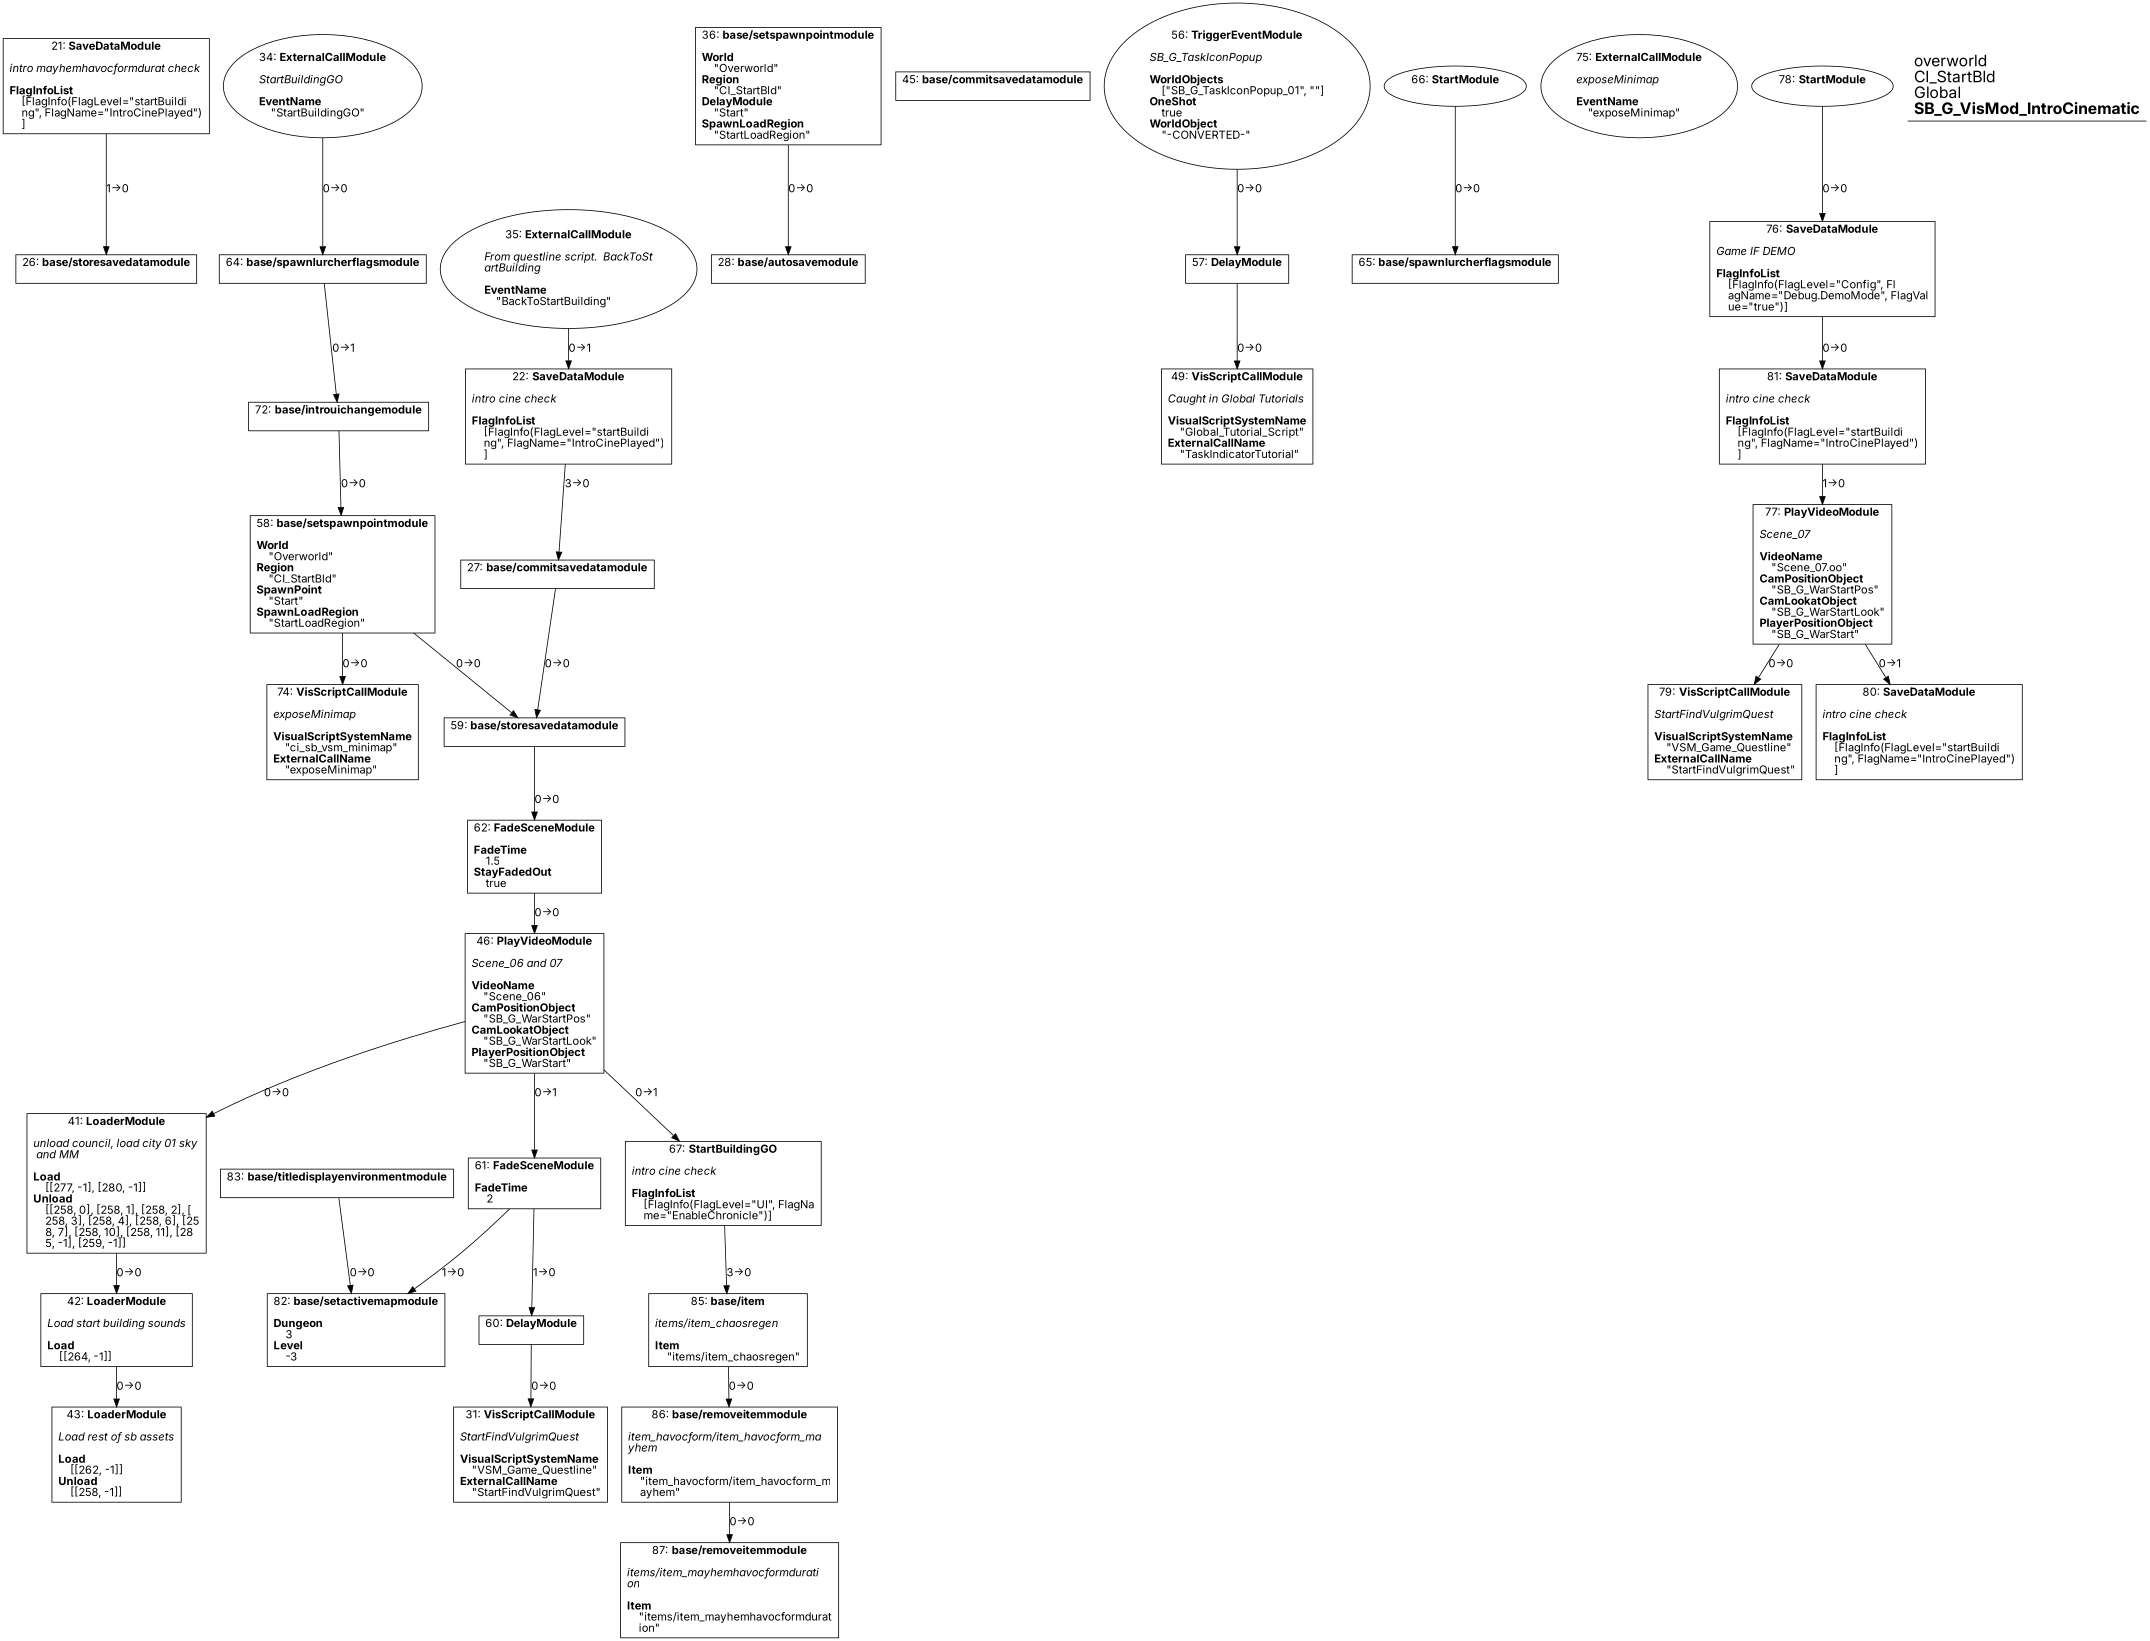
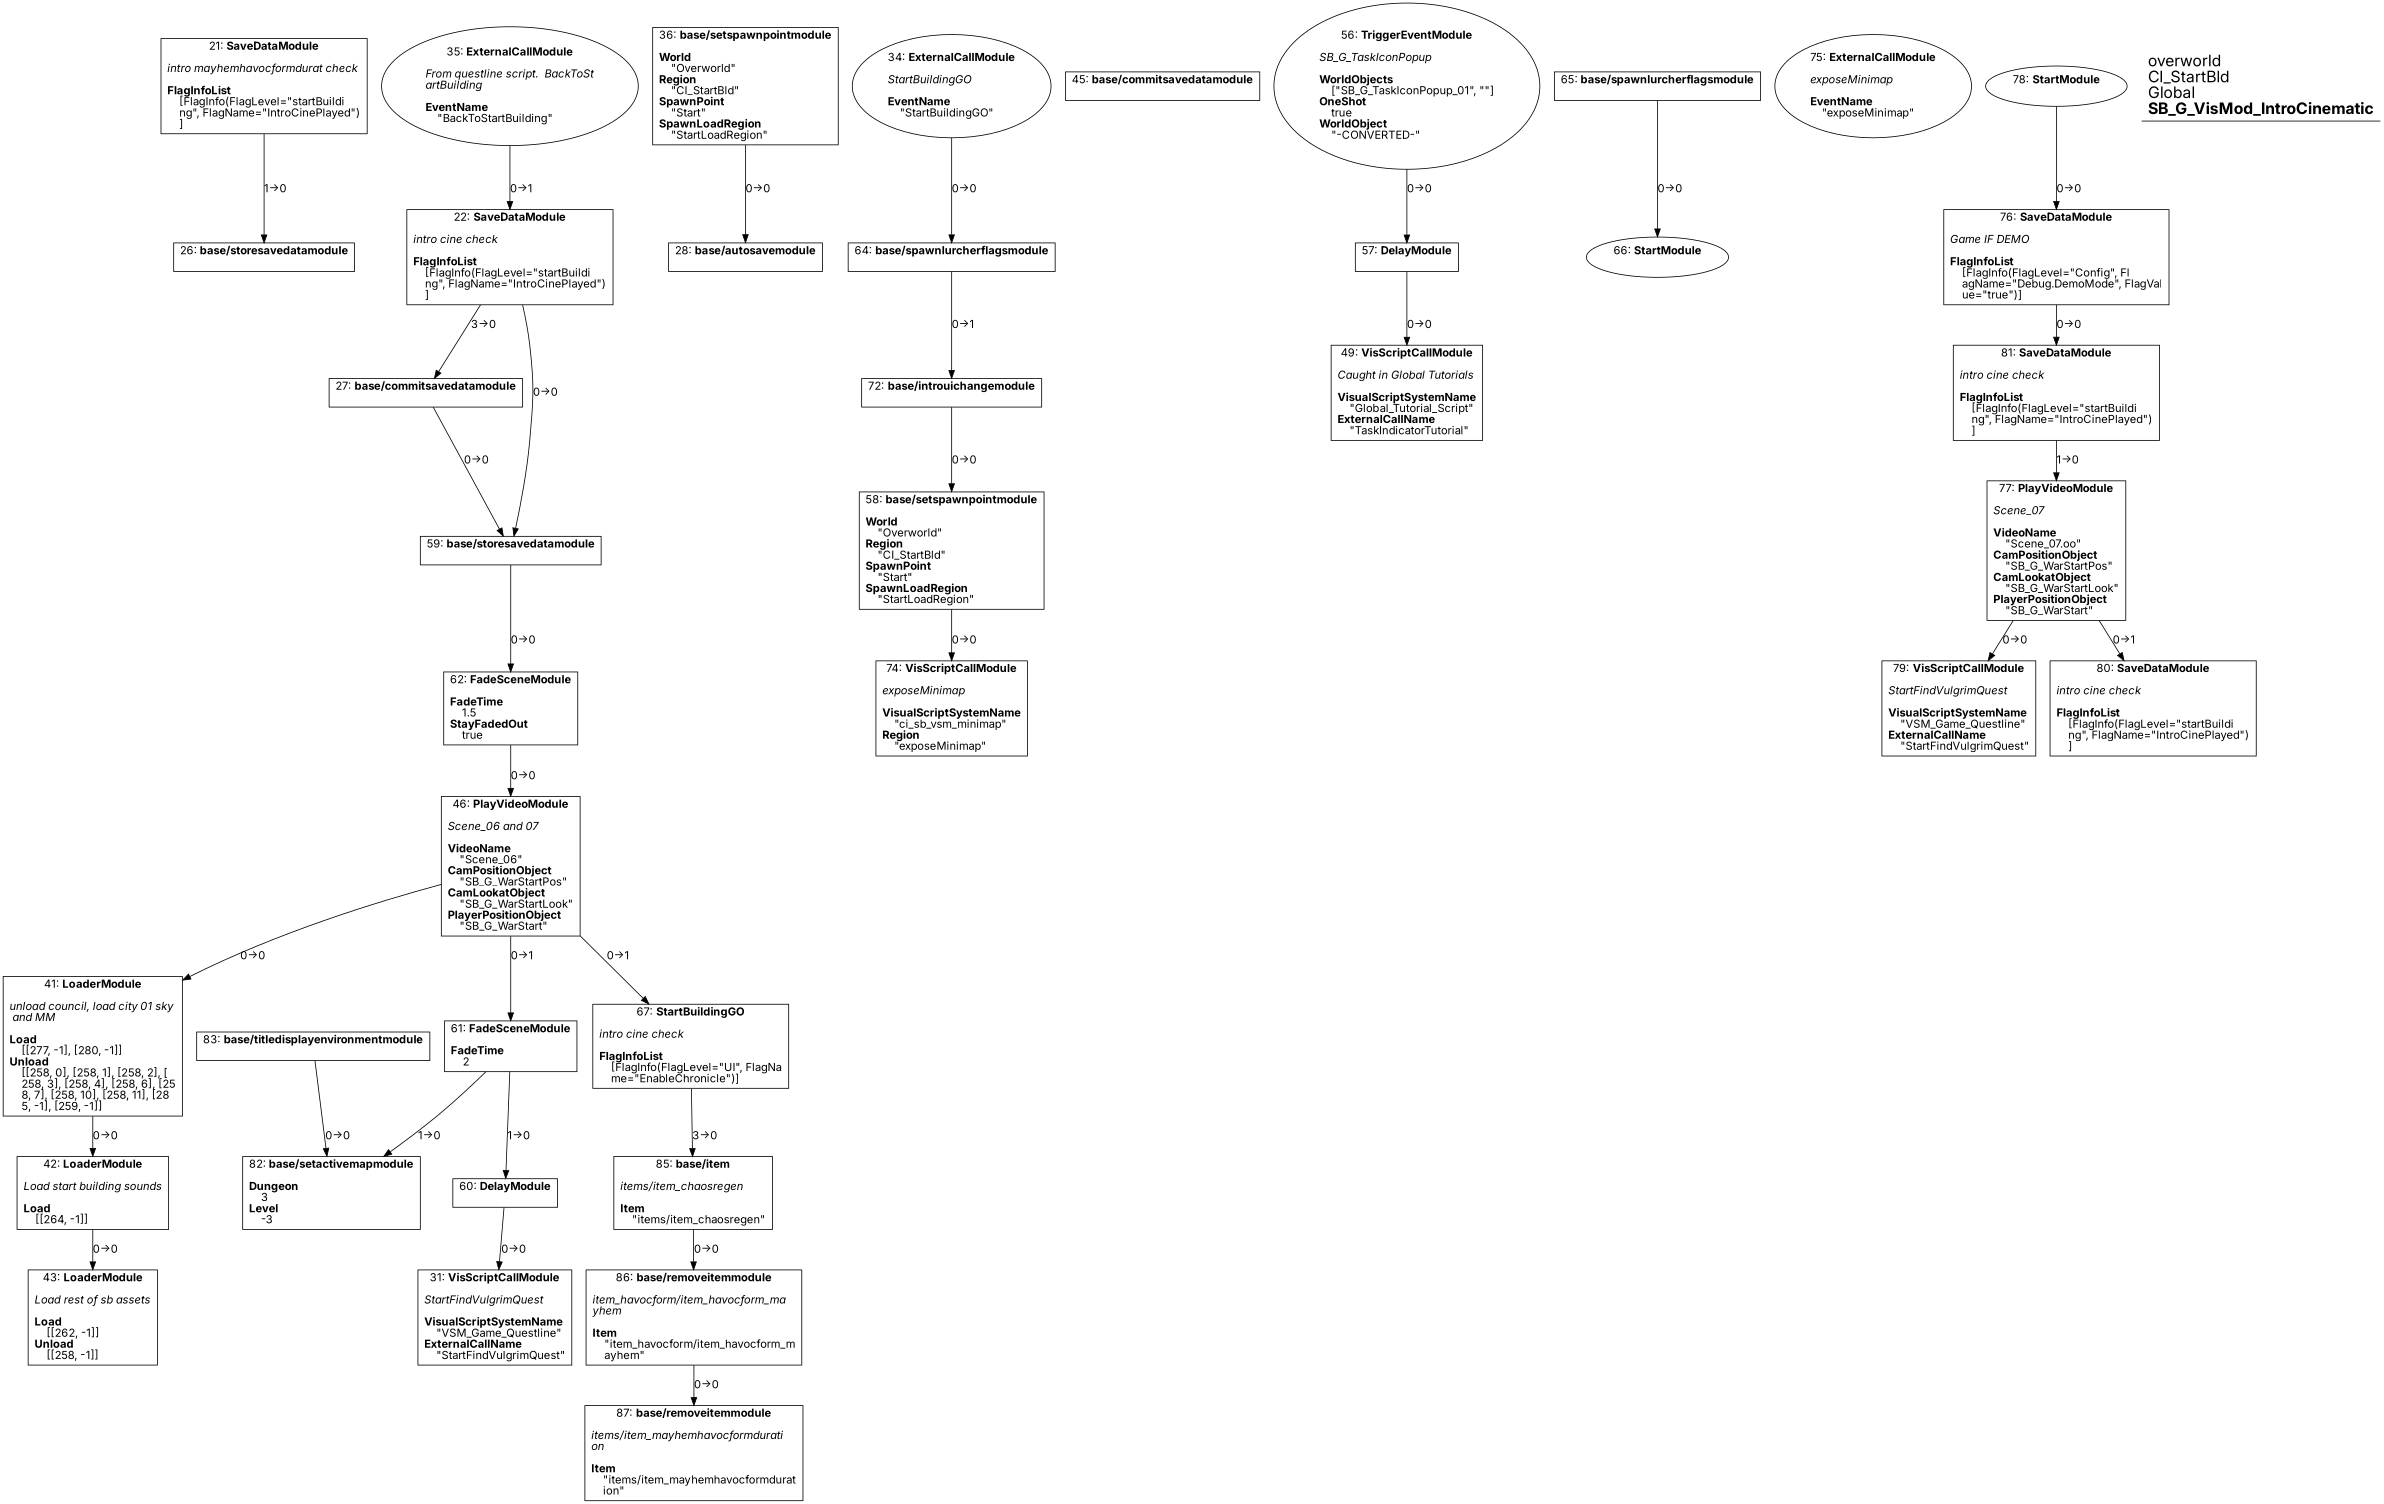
node "36:": text "DelayModule" -> "SpawnPoint"
edge "66:" -> "65:": reversed
edge "58:" -> "59:": now "22:" -> "59:"
node "74:": text "ExternalCallName" -> "Region"
